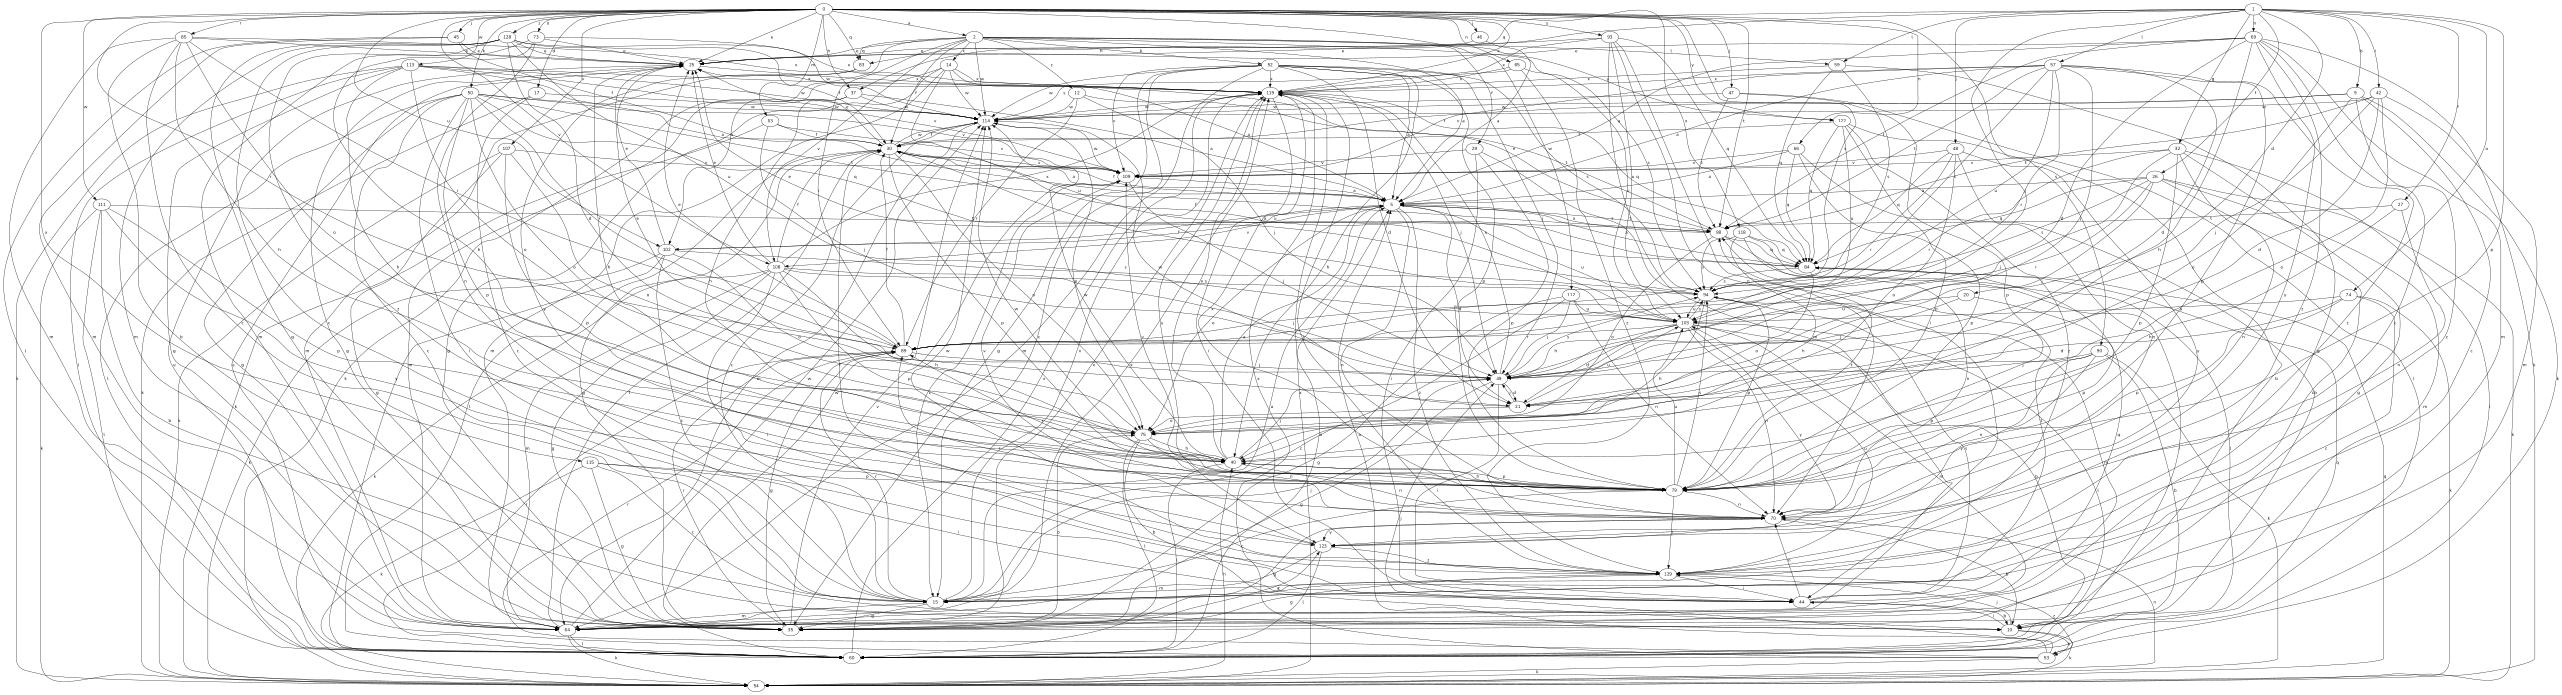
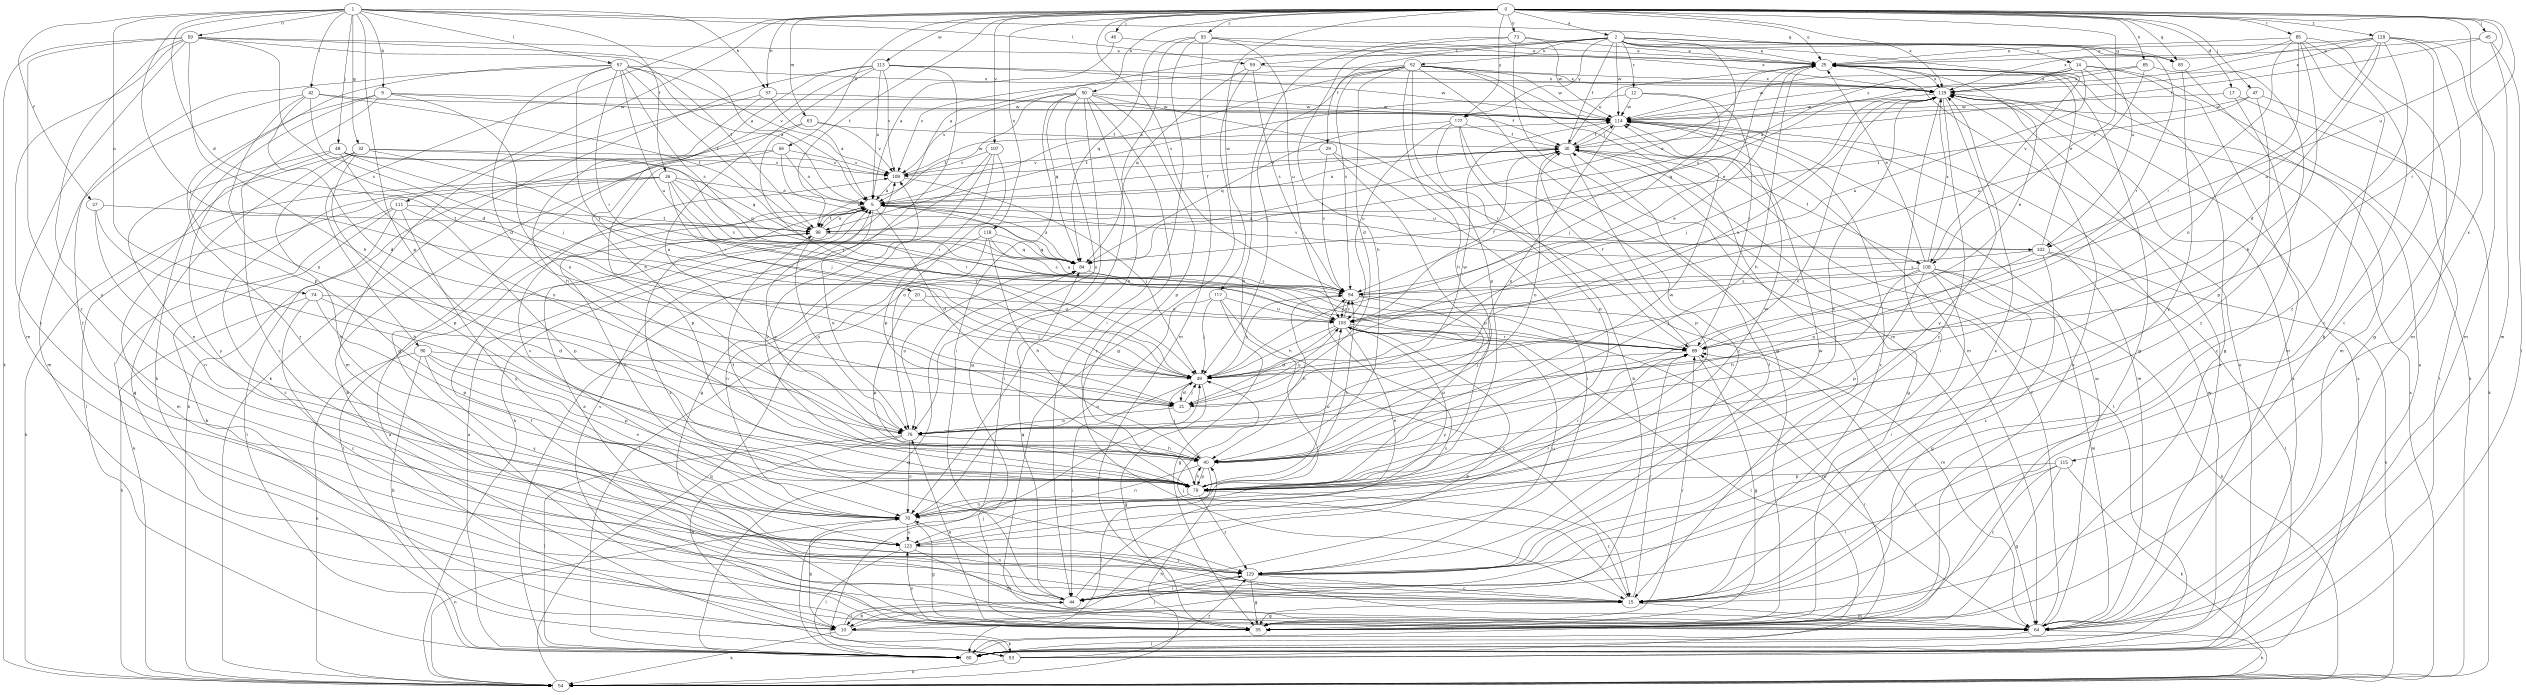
edge "30" -> "114": label "w" -> "j"
edge "109" -> "15": removed, label "c"
